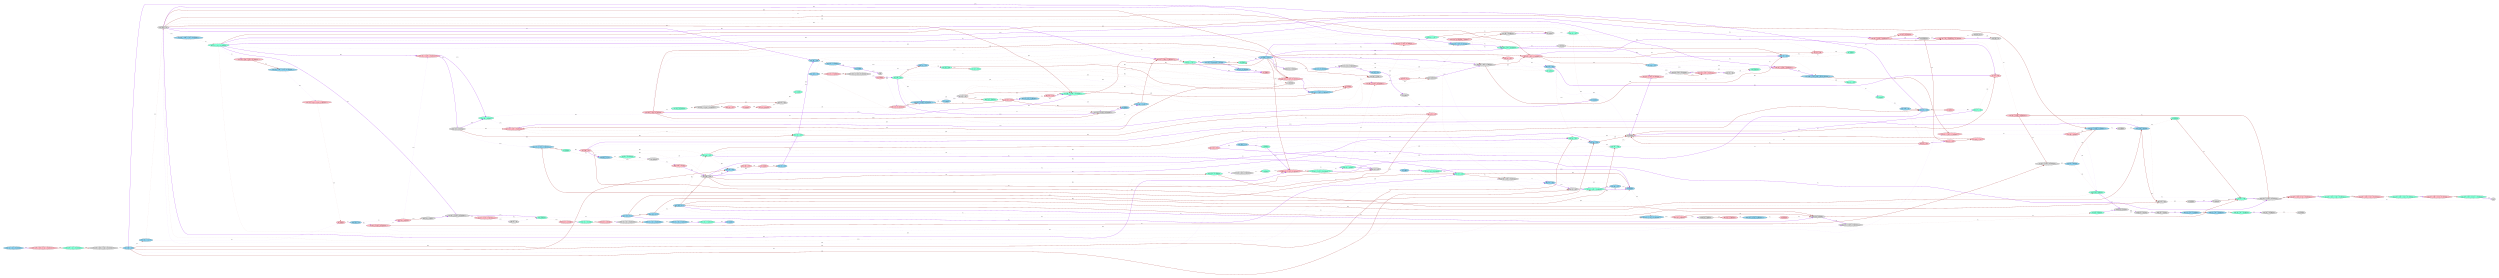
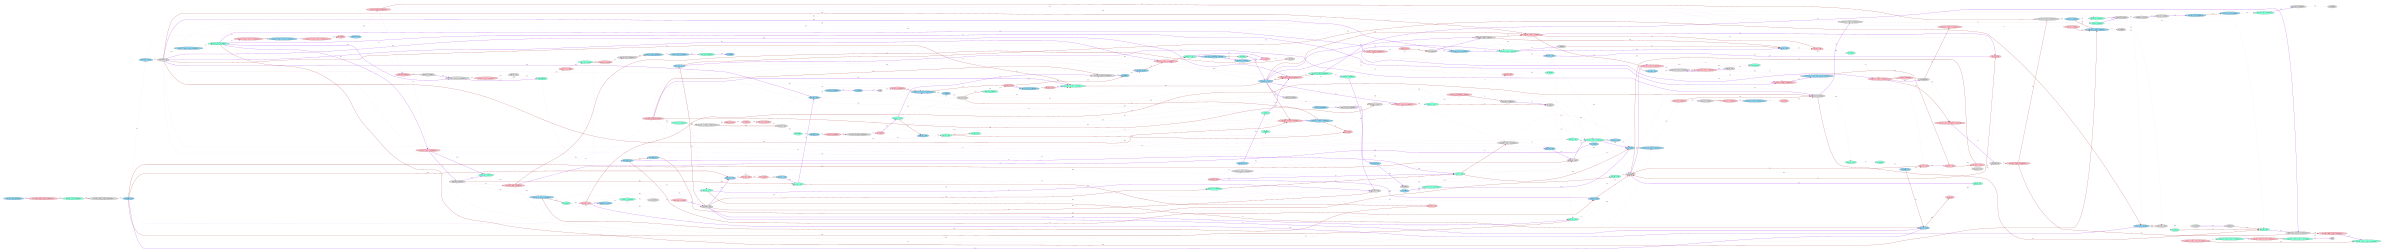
edge "ldp x21 , x22 , [ sp , # address ]" -> "ldp x23 , x24 , [ sp , # address ]": reversed
edge "mov x25 , # 0" -> "mov x0 , x25": removed, label "DFG"
